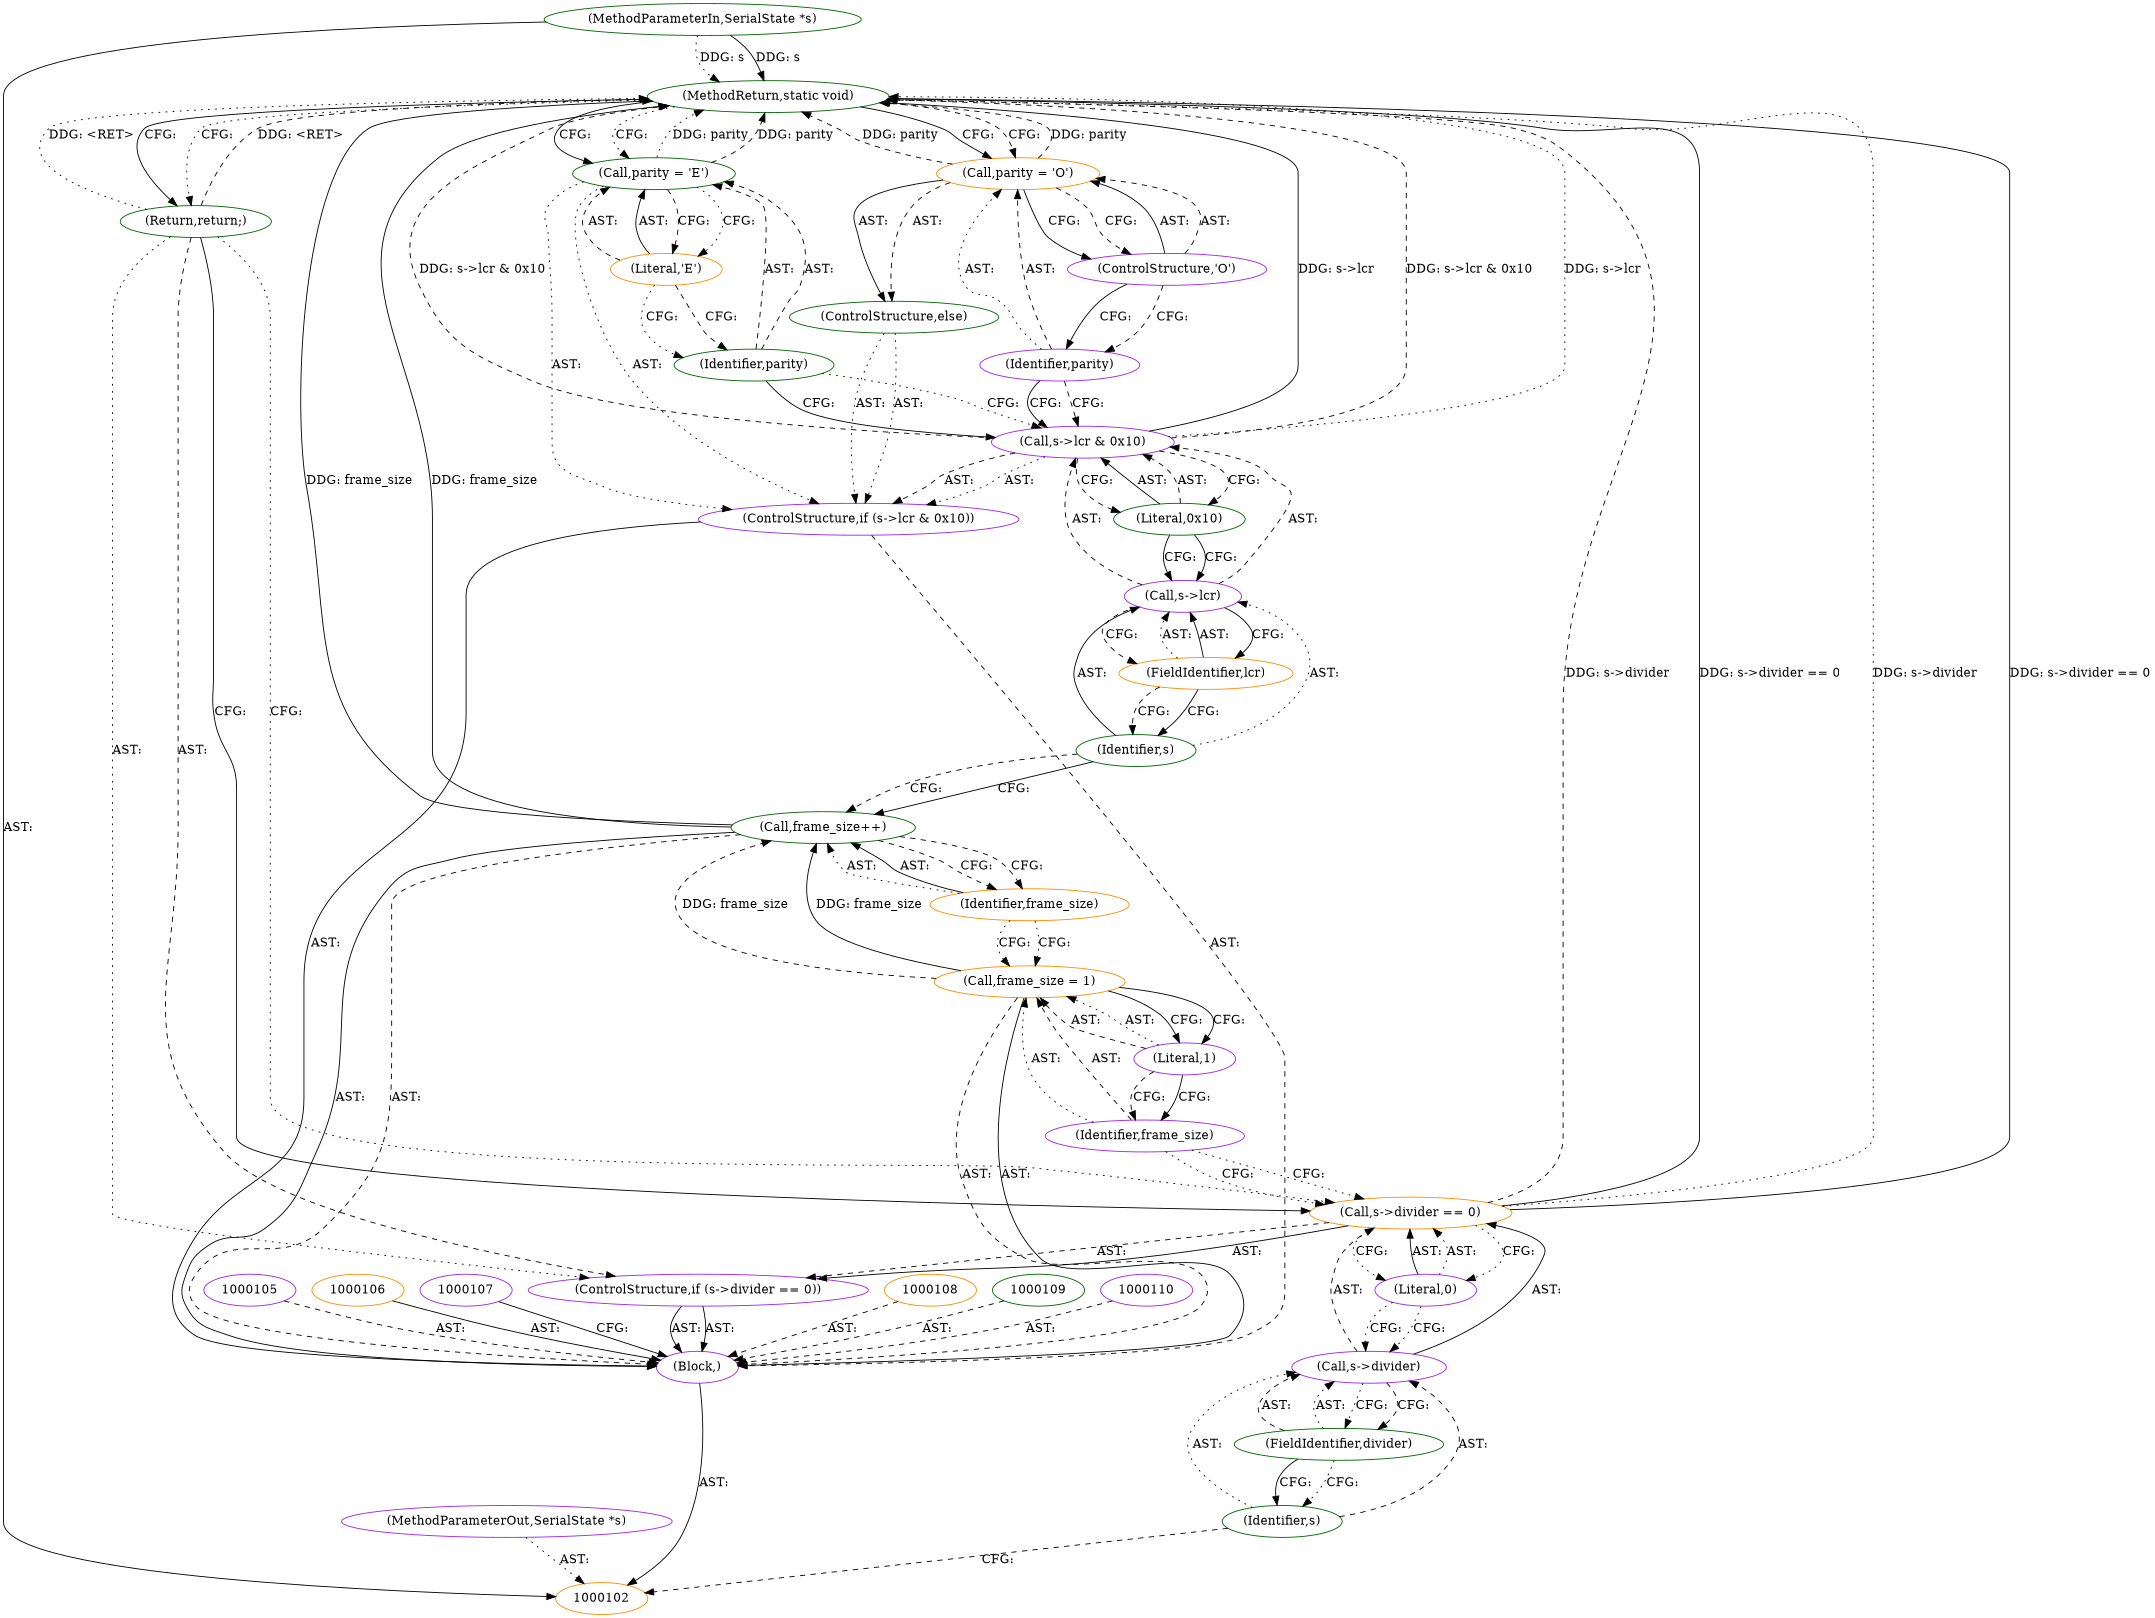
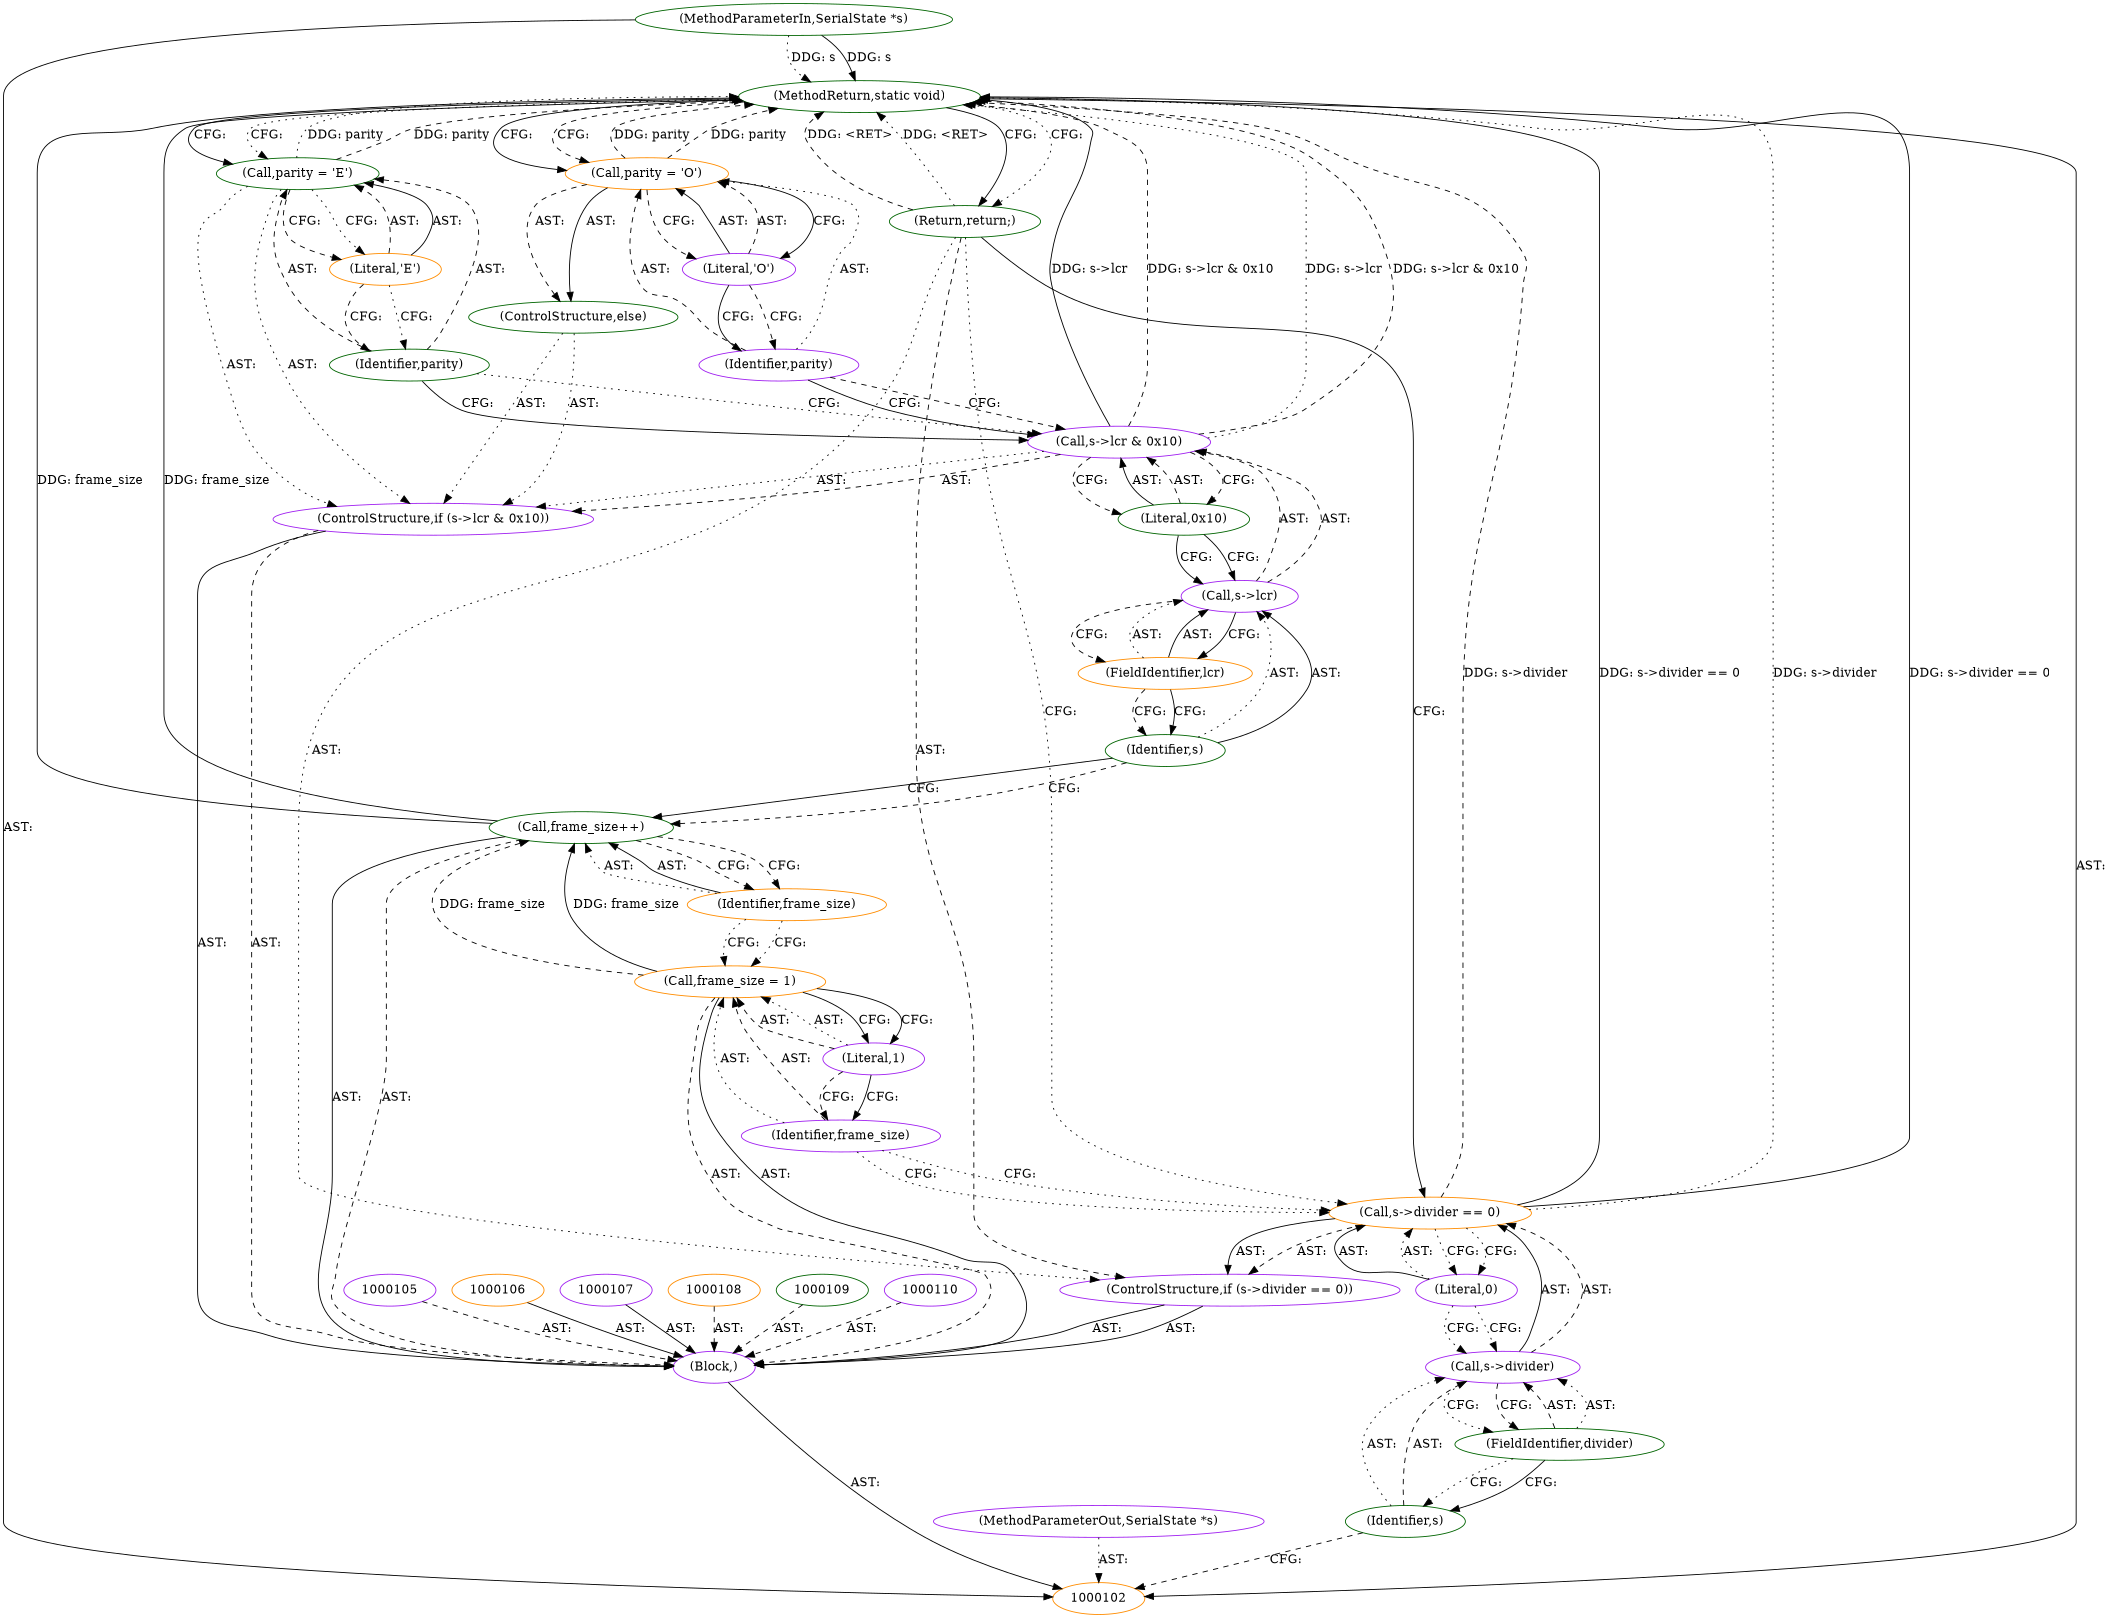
node "(ControlStructure,'O')": label "(ControlStructure,'O')" -> "(Literal,'O')"
edge "(MethodReturn,static void)" -> "1000102": added, label "AST:"
edge "1000107" -> "(Block,)": label "CFG: " -> "AST: "
